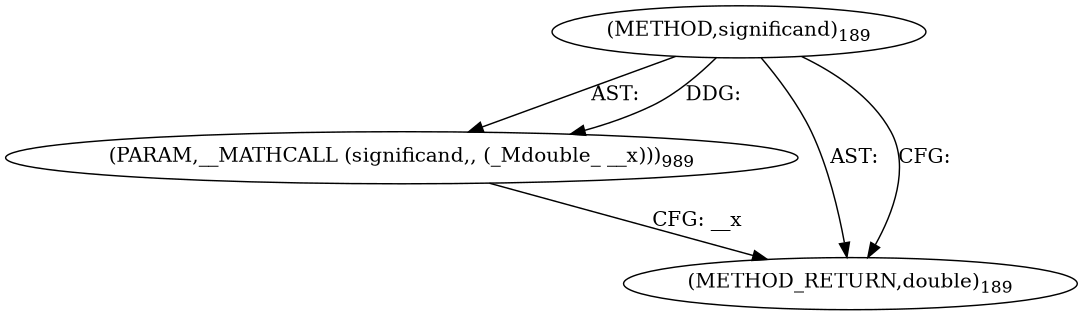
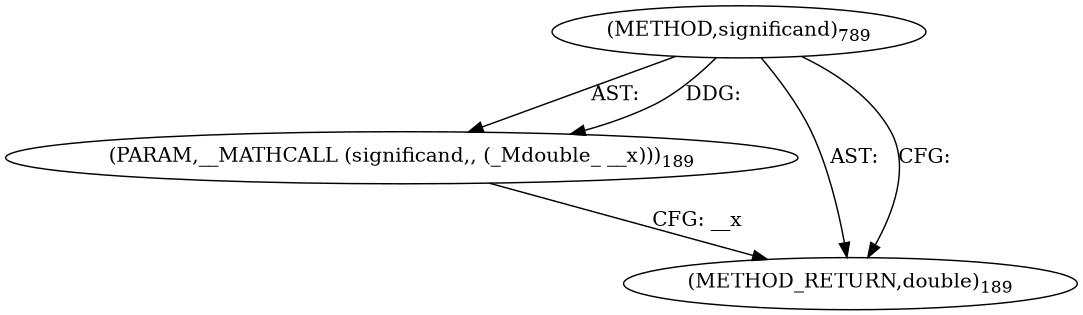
node "(METHOD,significand)": text "189" -> "789"
node "(PARAM,__MATHCALL (significand,, (_Mdouble_ __x)))": text "989" -> "189"
